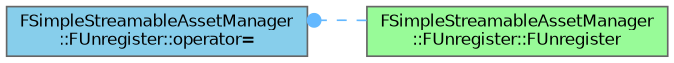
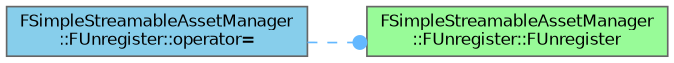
edge "FSimpleStreamableAssetManager ::FUnregister::FUnregister" -> "FSimpleStreamableAssetManager ::FUnregister::operator=": reversed
